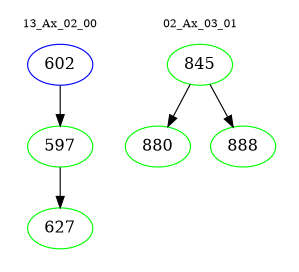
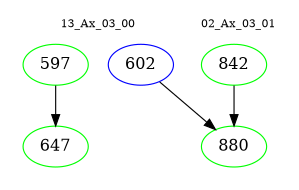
cluster "13_Ax_02_00": label "13_Ax_02_00" -> "13_Ax_03_00"
node "845": label "845" -> "842"
edge "602" -> "597": now "602" -> "880"
node "888": removed
node "627": label "627" -> "647"
